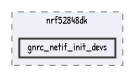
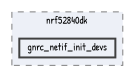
cluster "nrf52848dk": label "nrf52848dk" -> "nrf52840dk"
